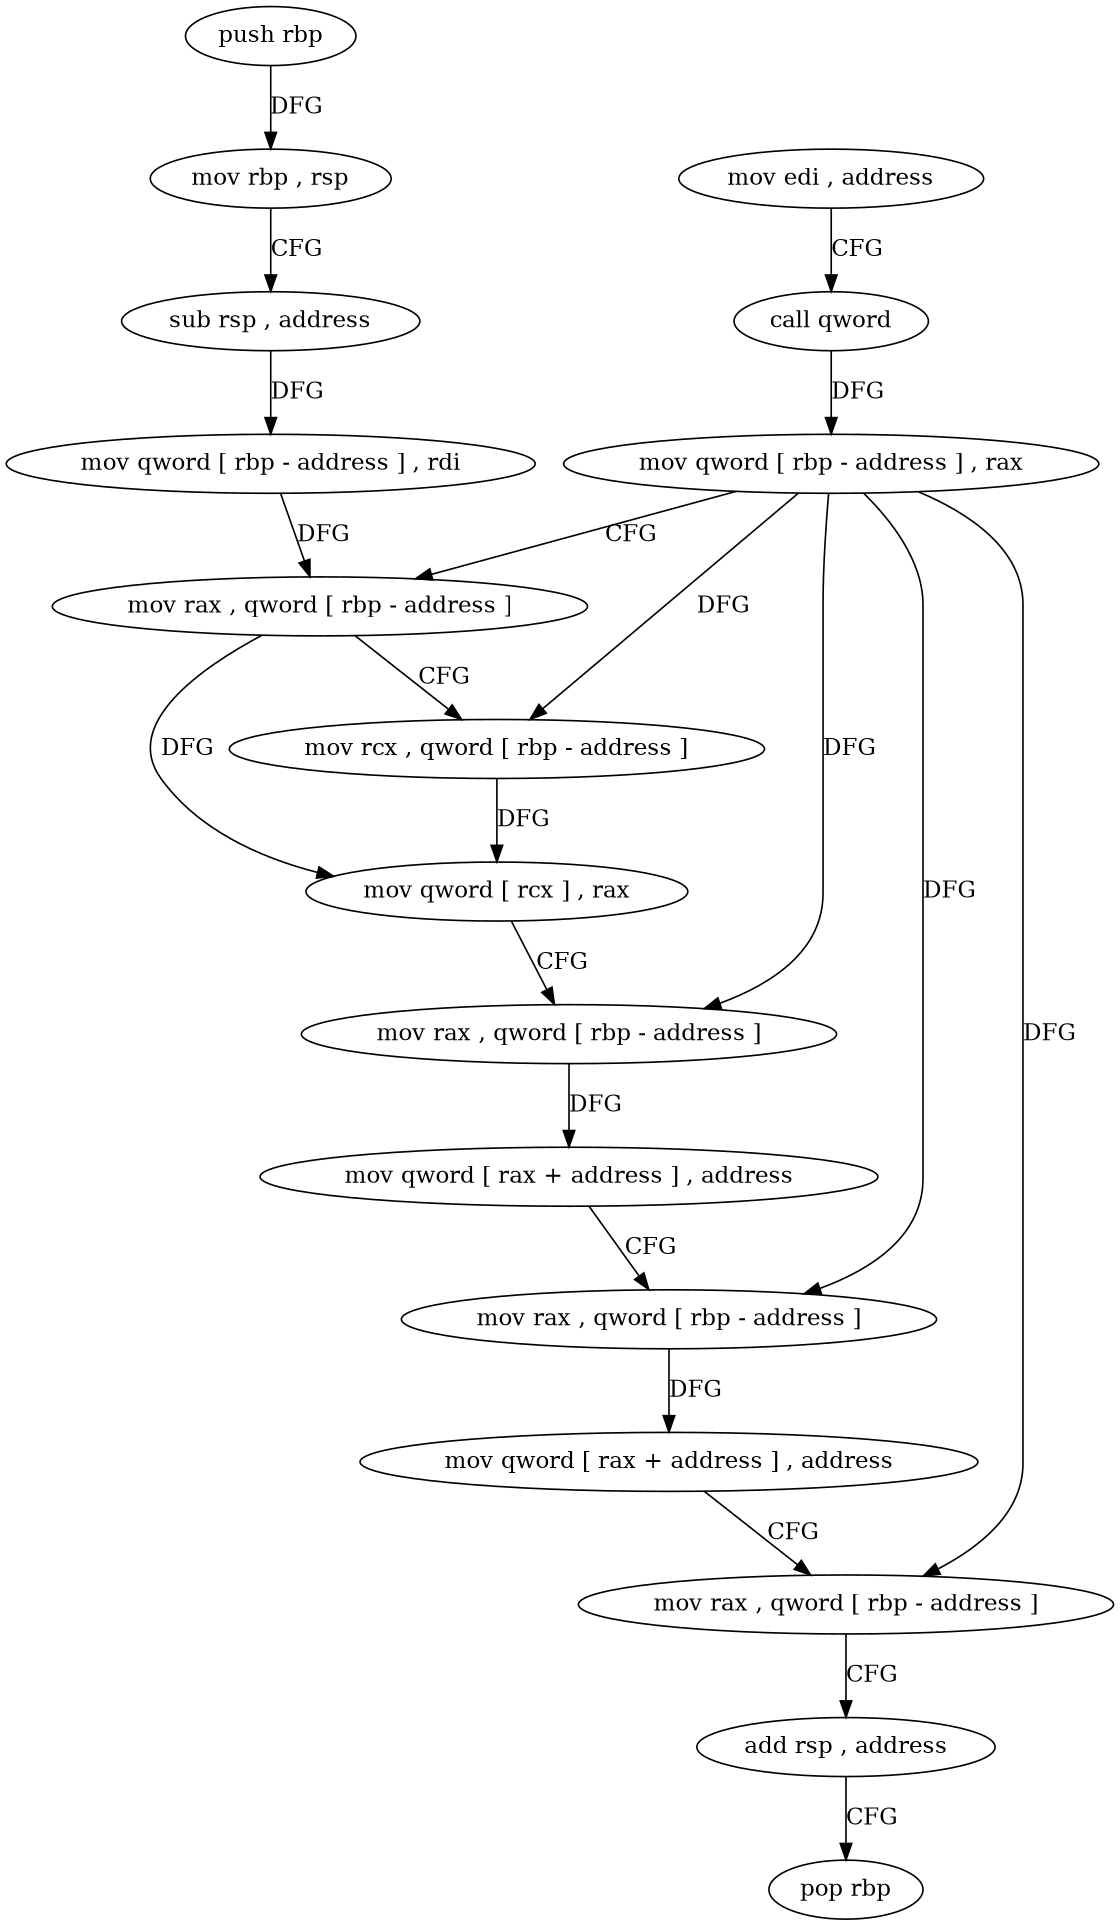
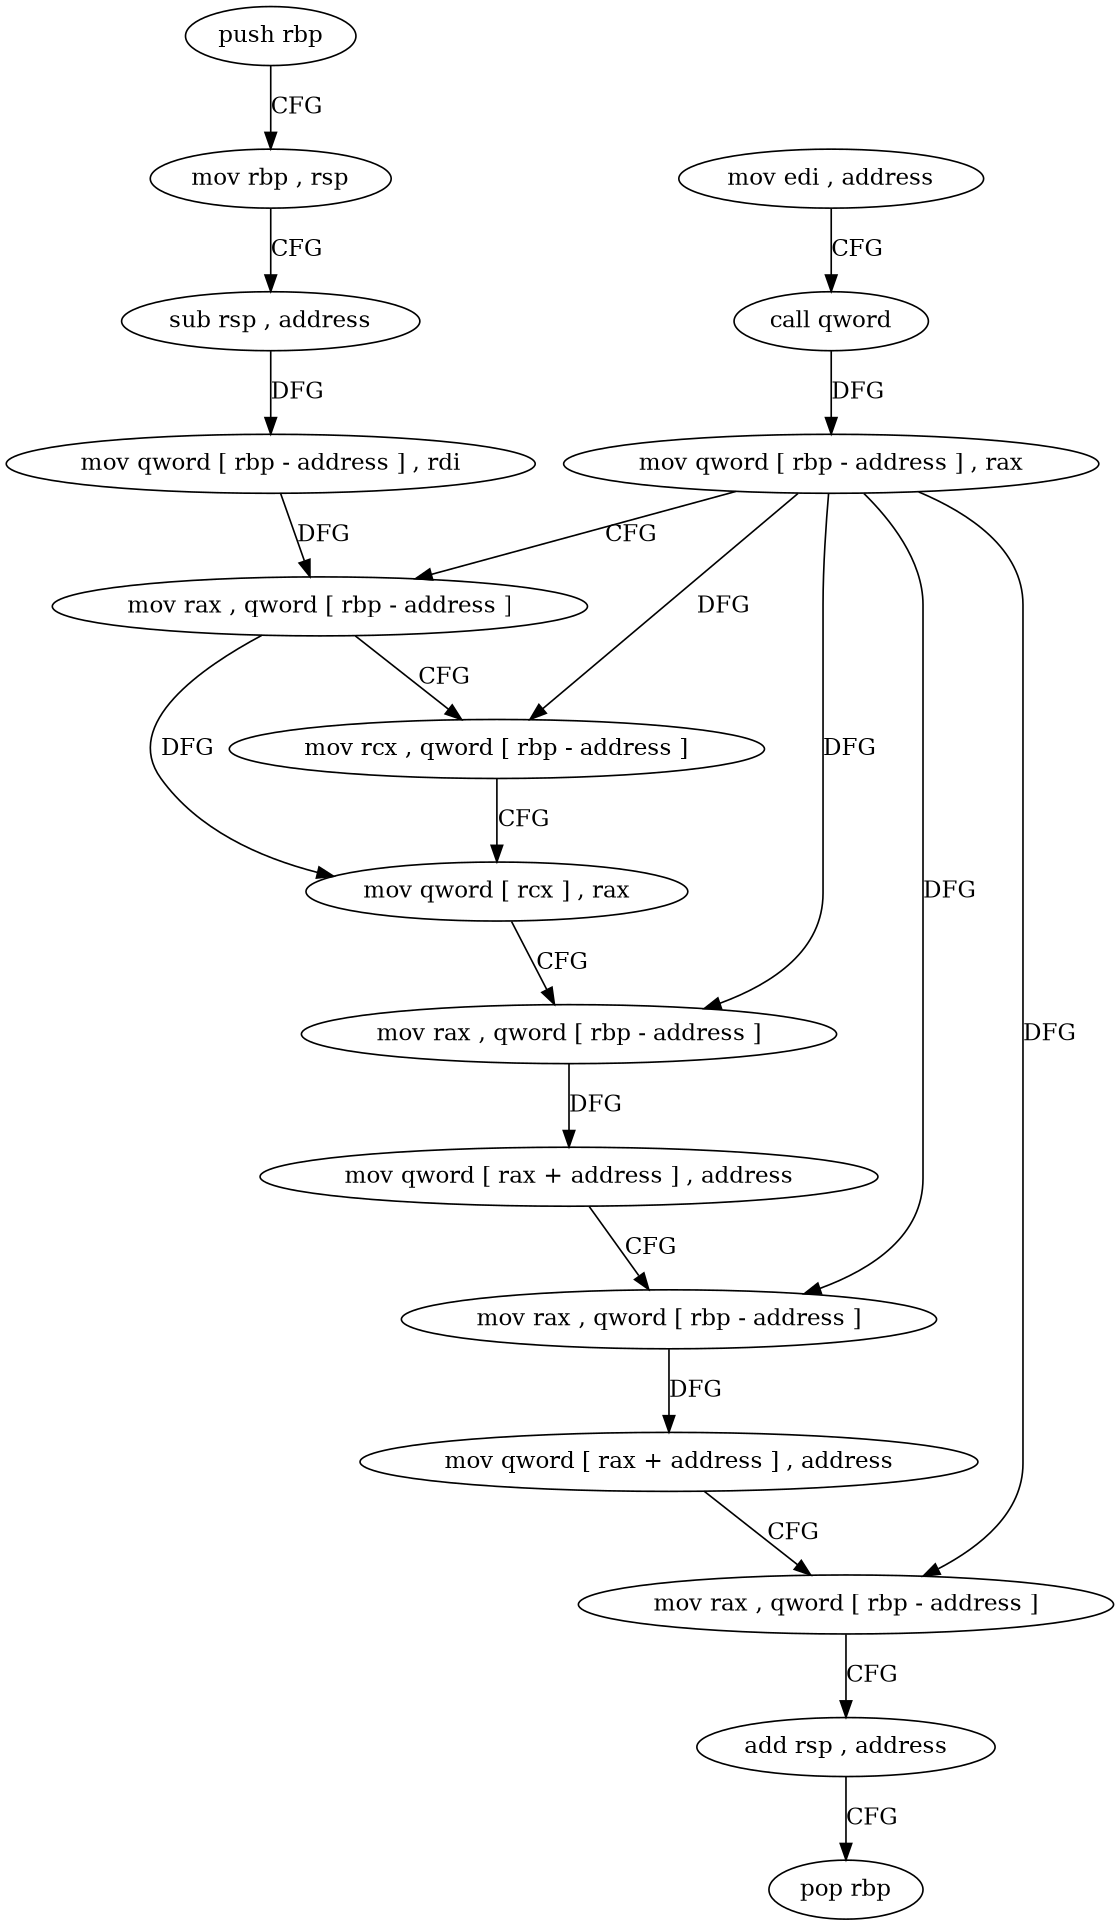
edge "push rbp" -> "mov rbp , rsp": label "DFG" -> "CFG"
edge "mov rcx , qword [ rbp - address ]" -> "mov qword [ rcx ] , rax": label "DFG" -> "CFG"
